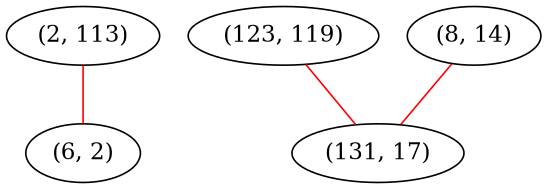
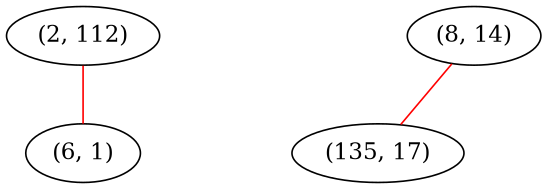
node "(2, 113)": label "(2, 113)" -> "(2, 112)"
node "(123, 119)": removed
node "(6, 2)": label "(6, 2)" -> "(6, 1)"
node "(131, 17)": label "(131, 17)" -> "(135, 17)"
